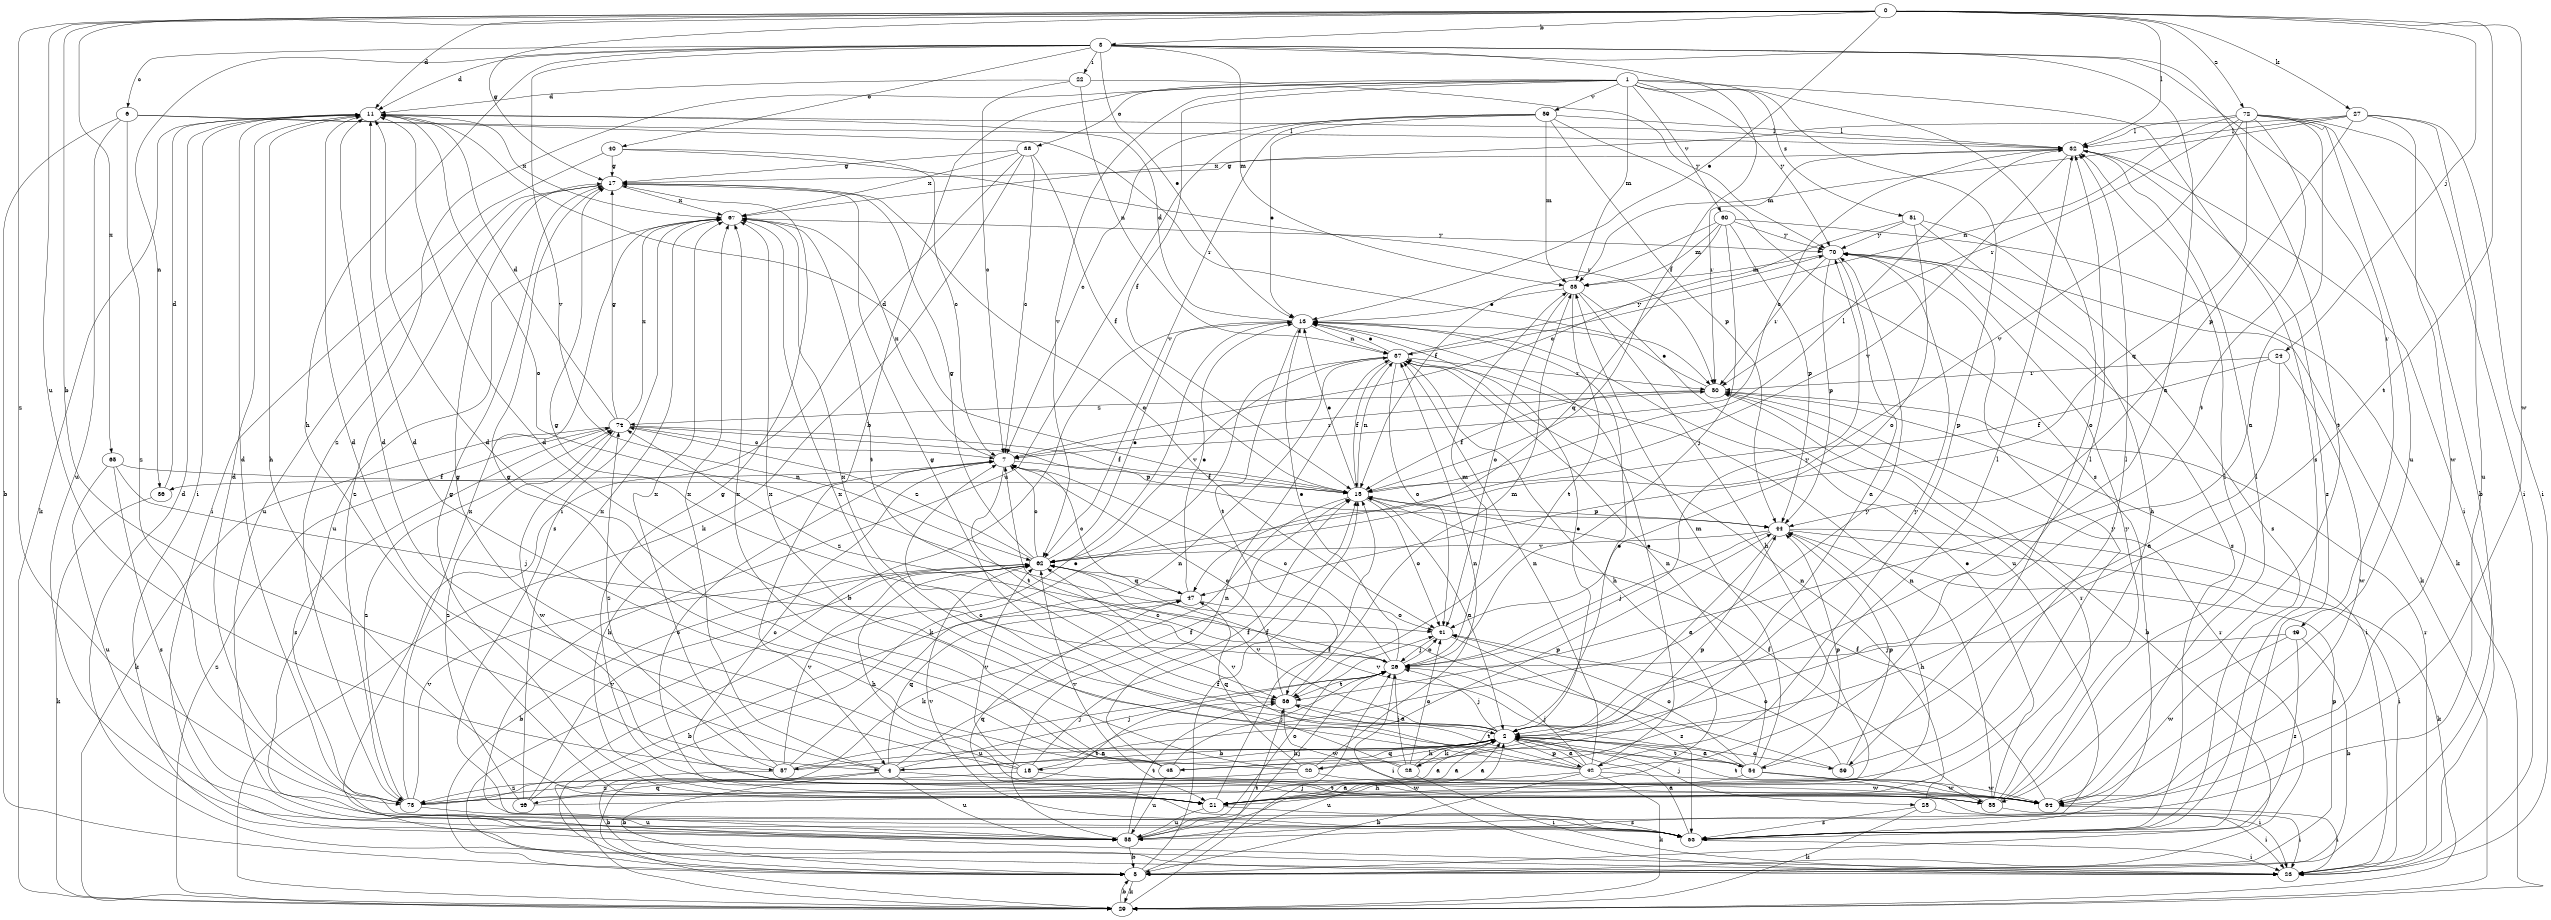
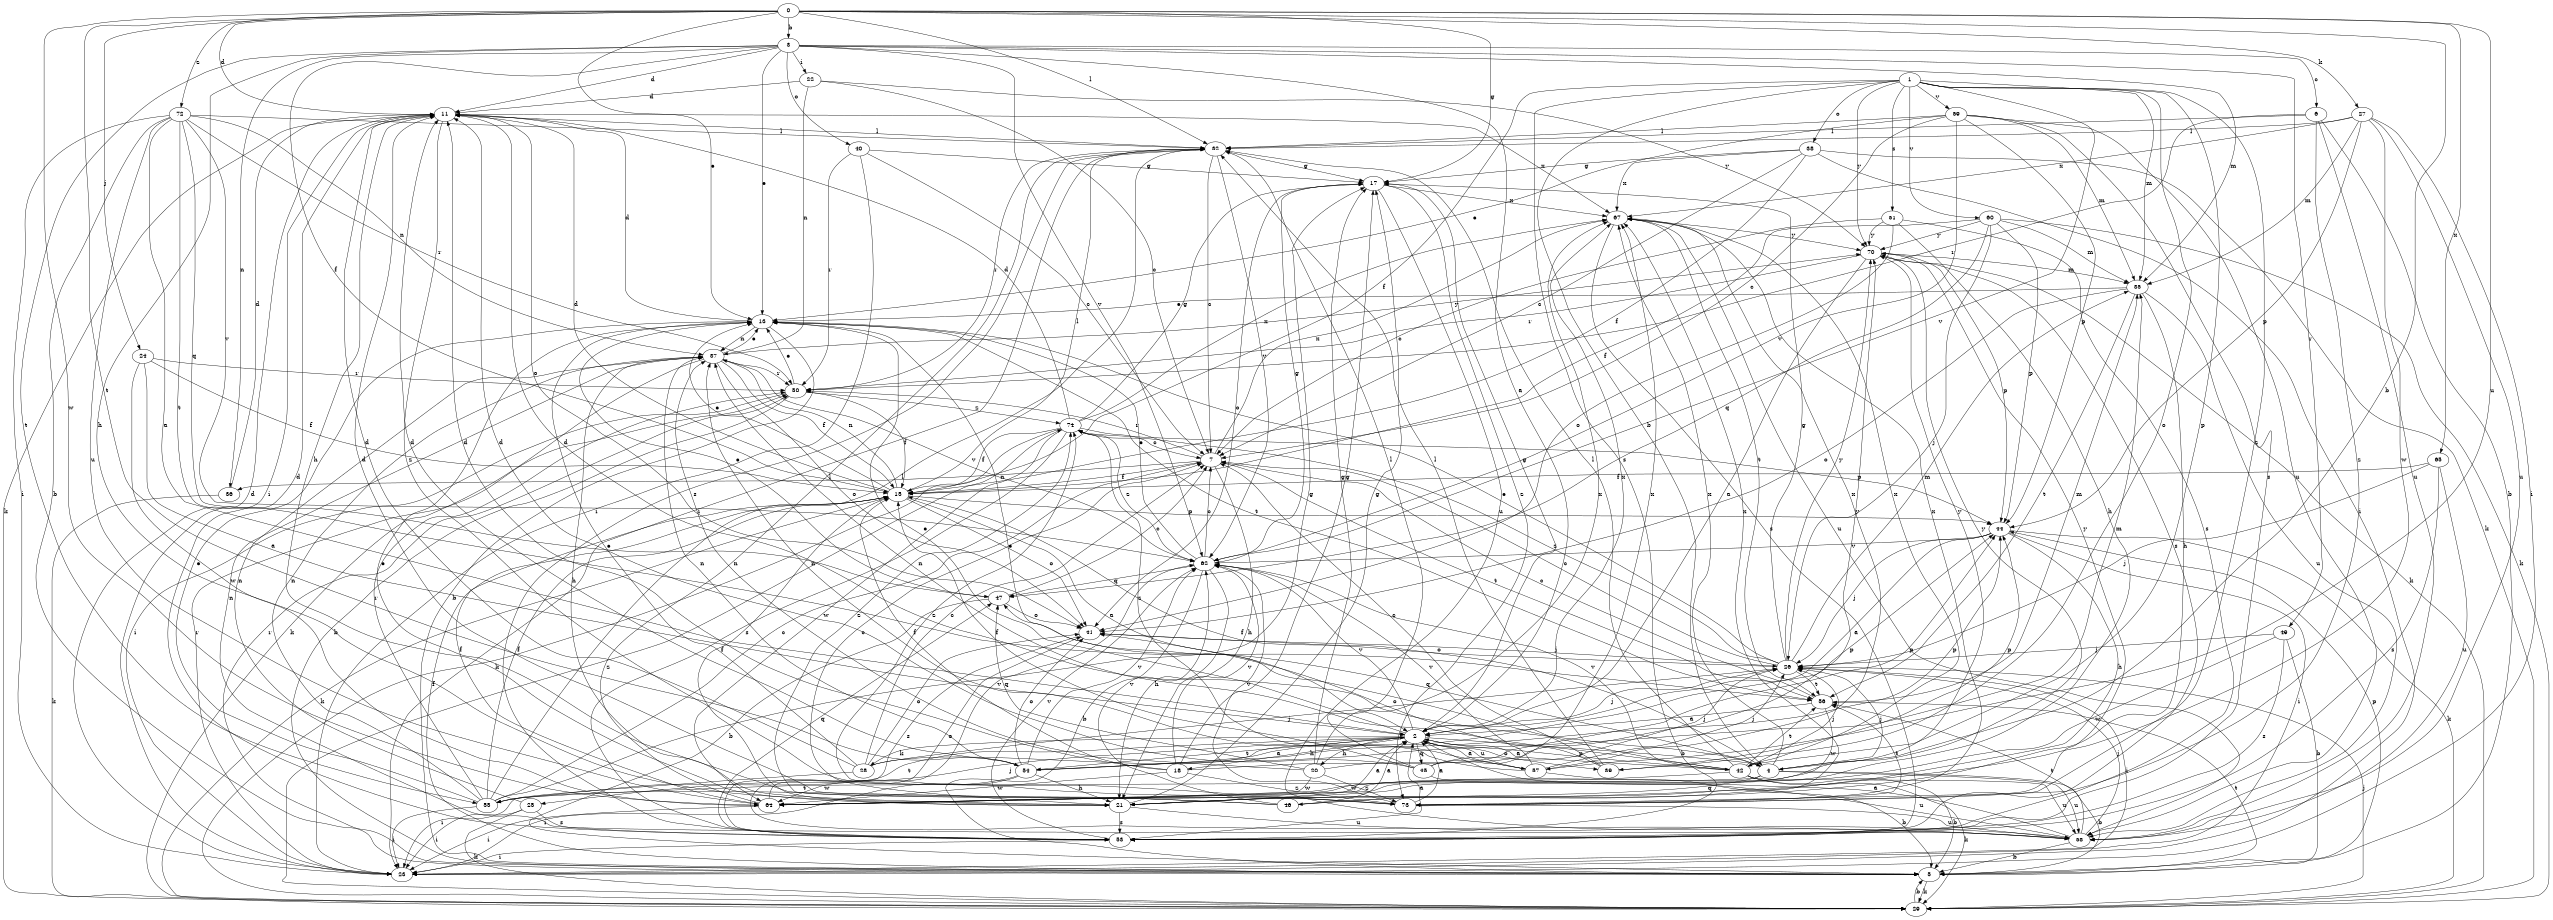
edge "0" -> "73": now "11" -> "73"
